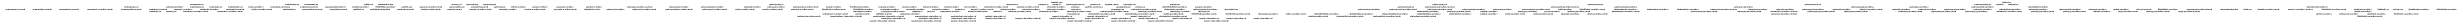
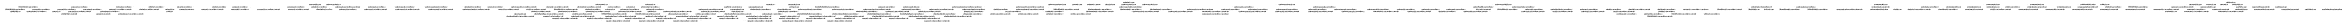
node "org.ow2.asm:asm:jar:9.3:test": added
node "org.latencyutils:LatencyUtils:jar:2.0.3:runtime": removed
